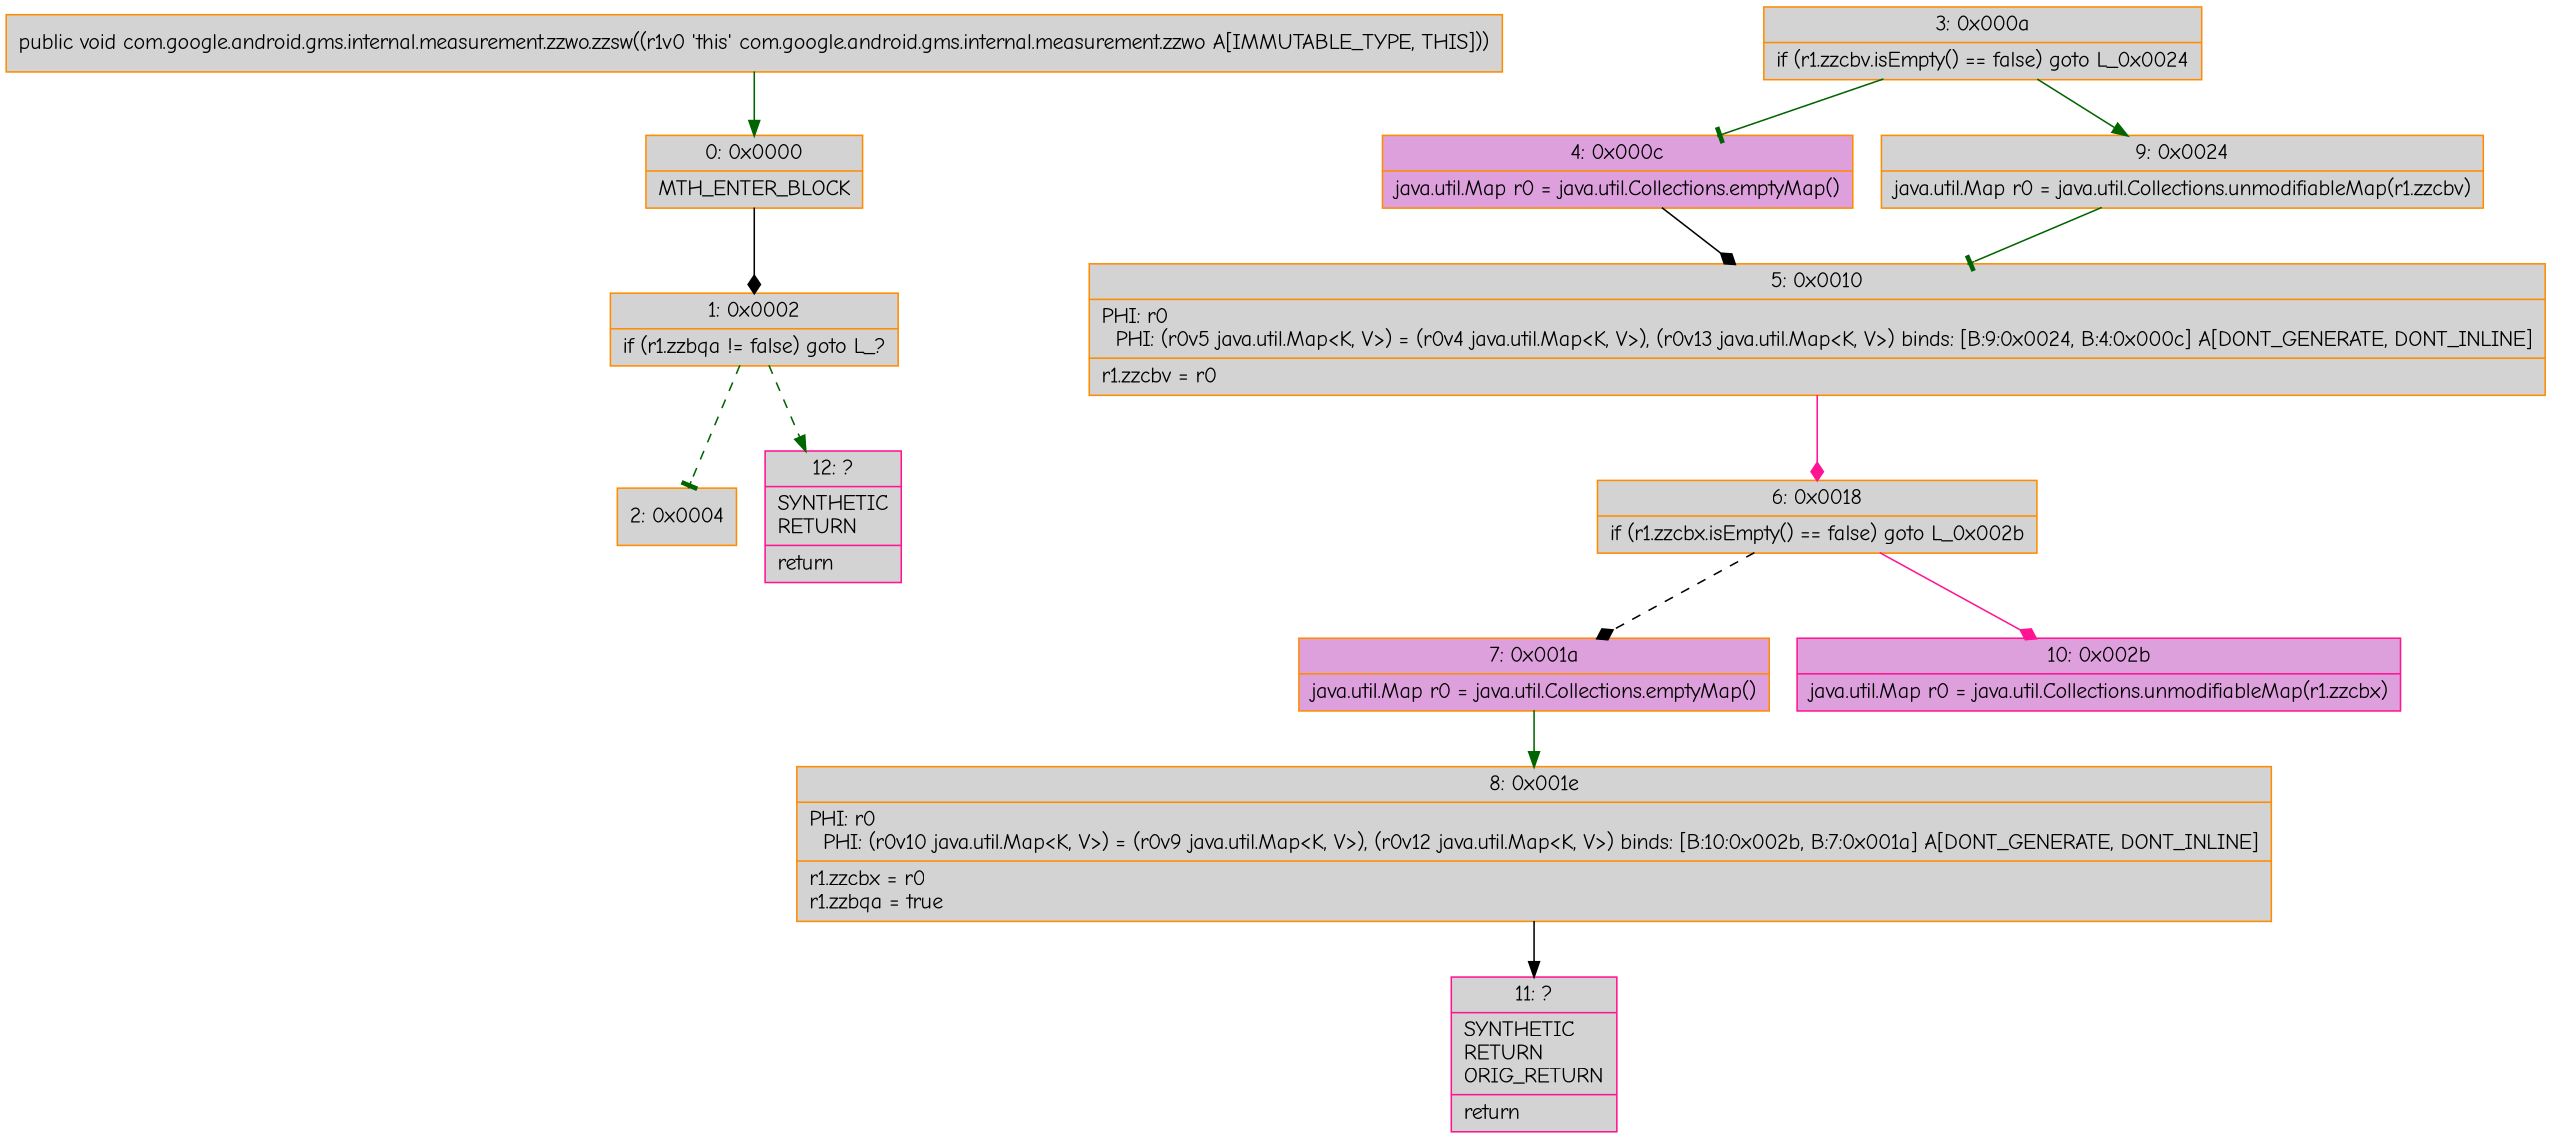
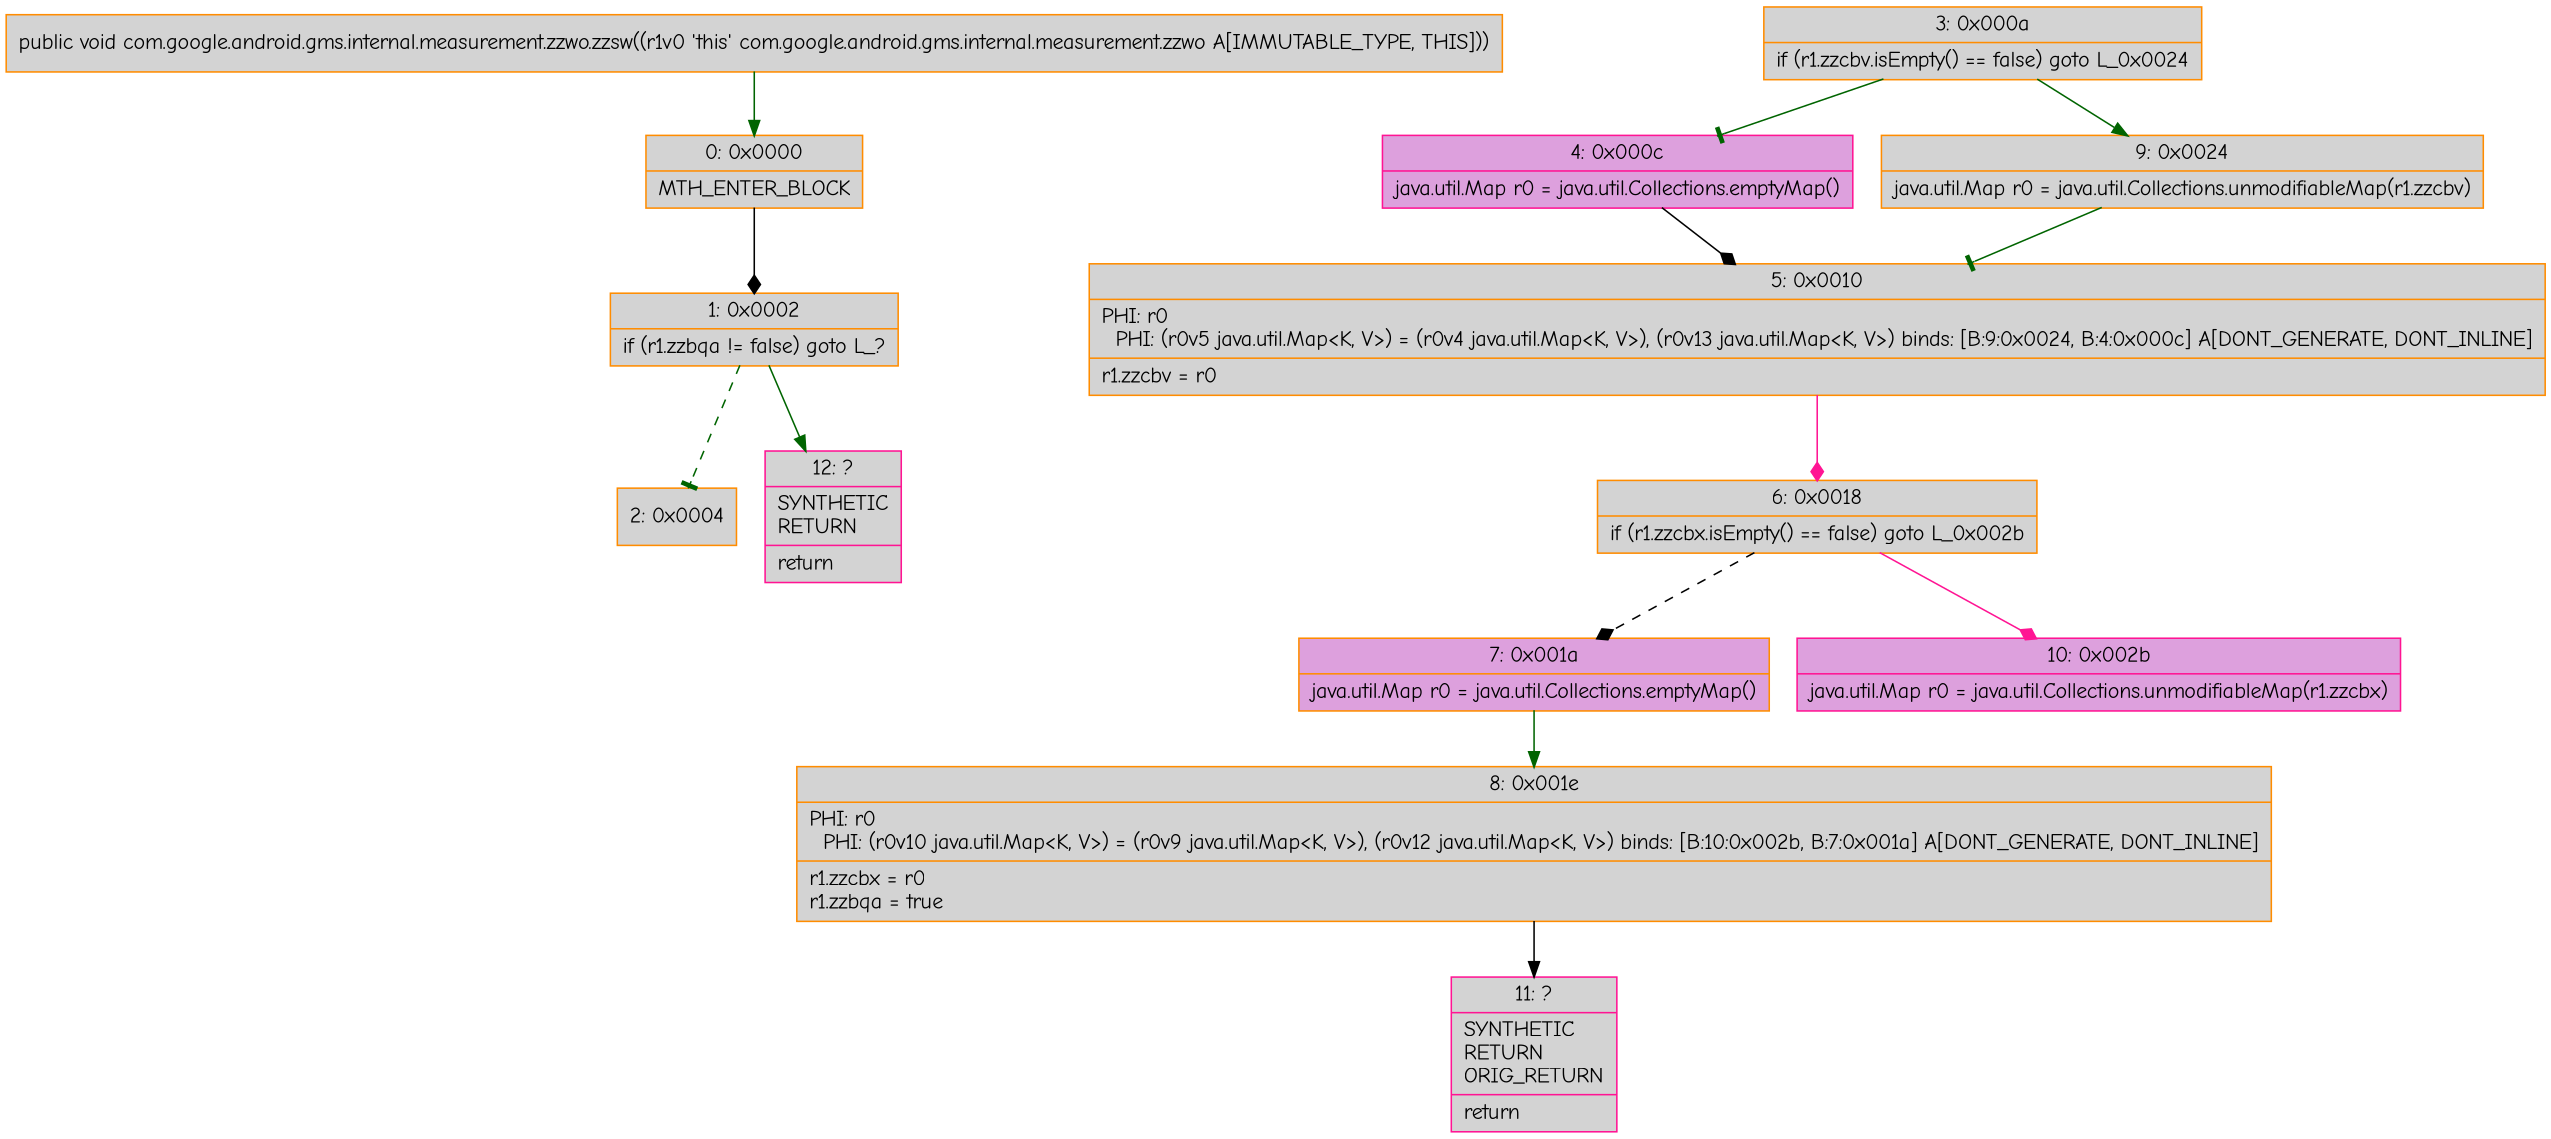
node "4: 0x000c": color darkorange -> deeppink
edge "1: 0x0002" -> "12: ?": style dashed -> solid
